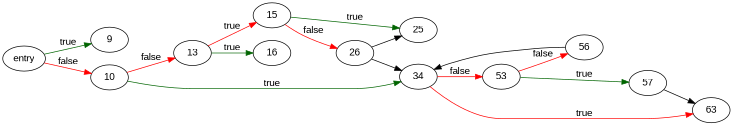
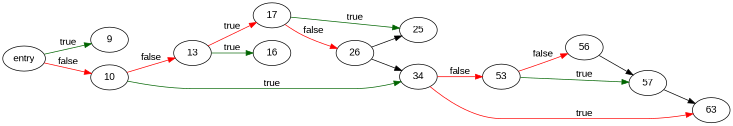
node "15": label "15" -> "17"
edge "56" -> "34": now "56" -> "57"
